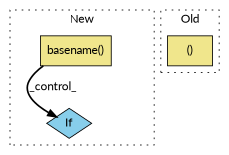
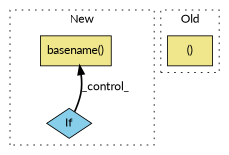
edge "basename()" -> "If": reversed
